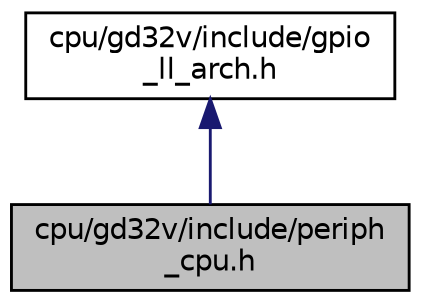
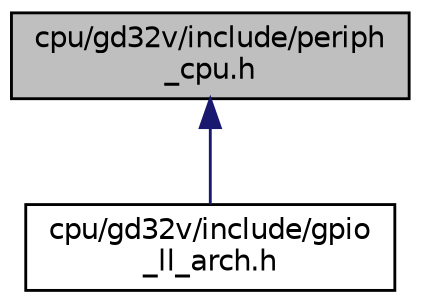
edge "cpu/gd32v/include/periph _cpu.h" -> "cpu/gd32v/include/gpio _ll_arch.h": reversed
